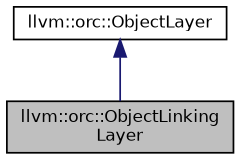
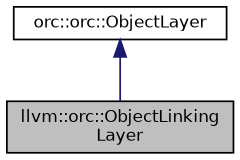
node "llvm::orc::ObjectLayer": label "llvm::orc::ObjectLayer" -> "orc::orc::ObjectLayer"
